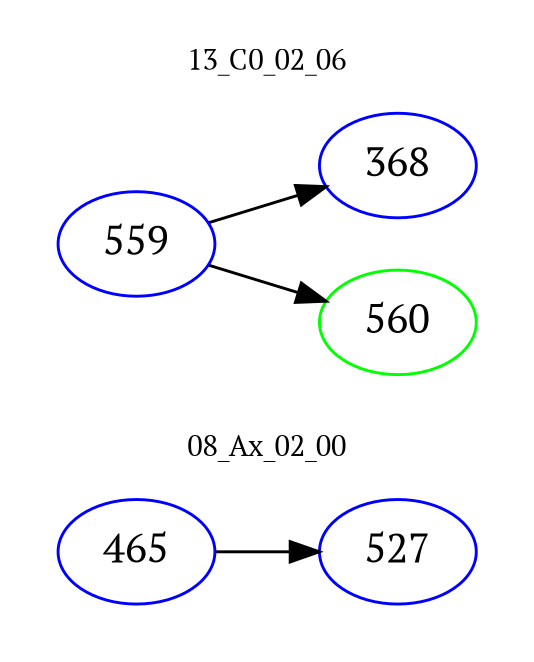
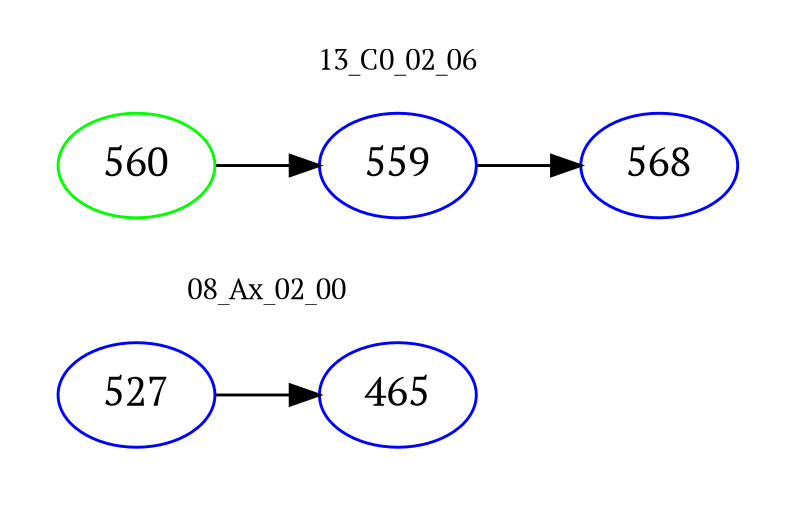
node "368": label "368" -> "568"
edge "559" -> "560": reversed
edge "465" -> "527": reversed
